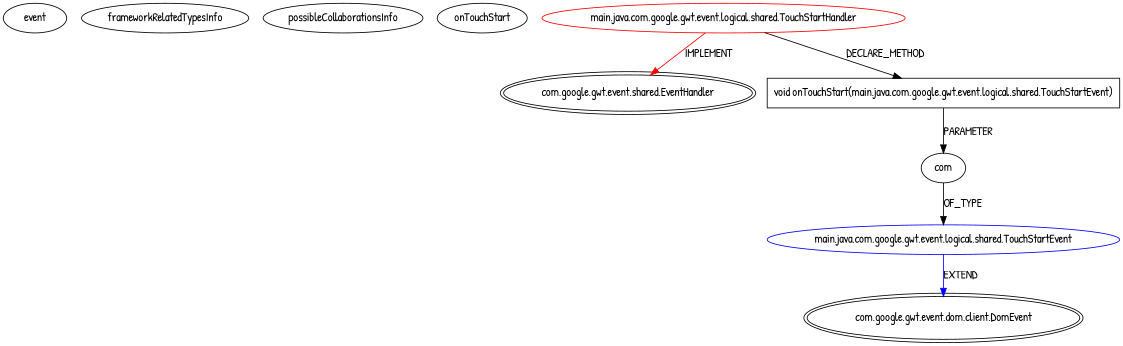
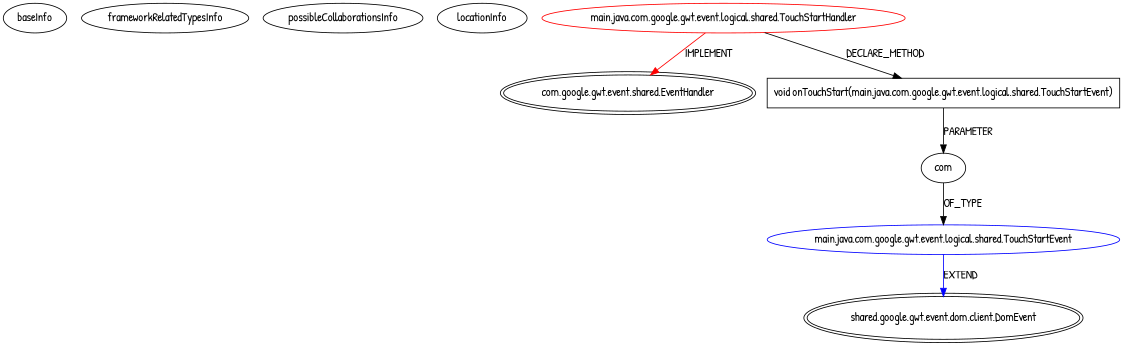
node "event": label "event" -> "baseInfo"
node "onTouchStart": label "onTouchStart" -> "locationInfo"
node "com.google.gwt.event.dom.client.DomEvent": label "com.google.gwt.event.dom.client.DomEvent" -> "shared.google.gwt.event.dom.client.DomEvent"
